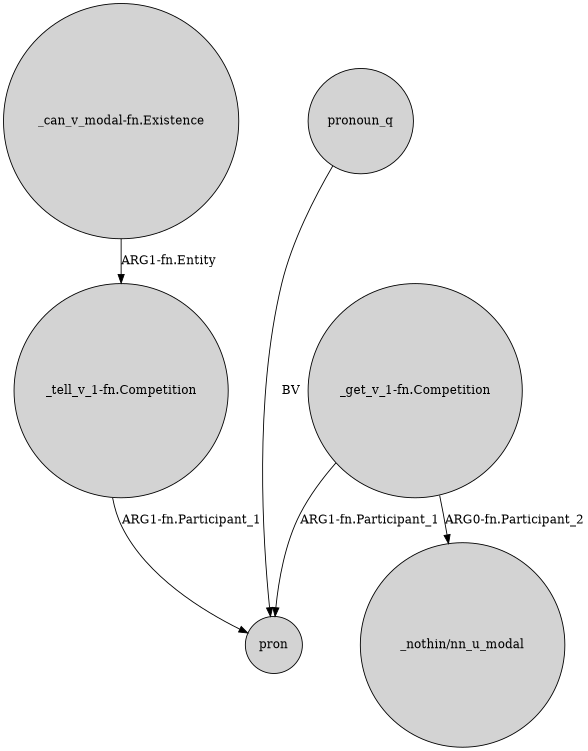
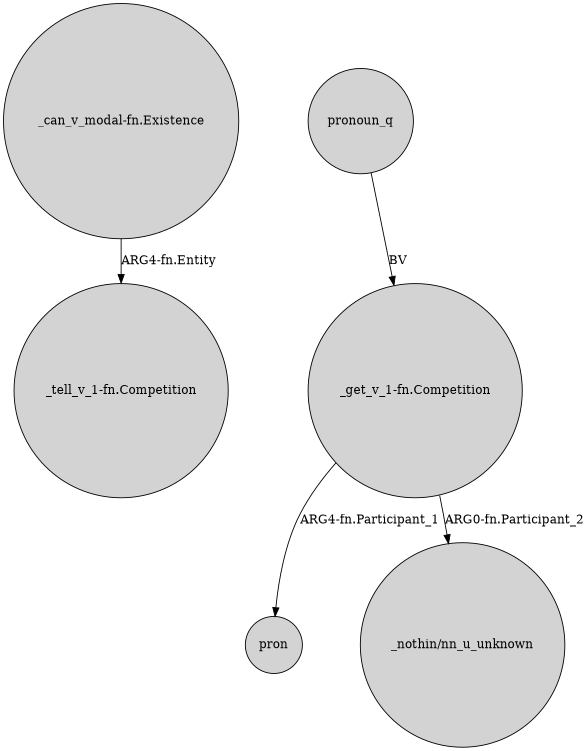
edge "_can_v_modal-fn.Existence" -> "_tell_v_1-fn.Competition": label "ARG1-fn.Entity" -> "ARG4-fn.Entity"
edge "pronoun_q" -> "pron": now "pronoun_q" -> "_get_v_1-fn.Competition"
edge "_get_v_1-fn.Competition" -> "pron": label "ARG1-fn.Participant_1" -> "ARG4-fn.Participant_1"
edge "_tell_v_1-fn.Competition" -> "pron": removed, label "ARG1-fn.Participant_1"
node "_nothin/nn_u_modal": label "_nothin/nn_u_modal" -> "_nothin/nn_u_unknown"
